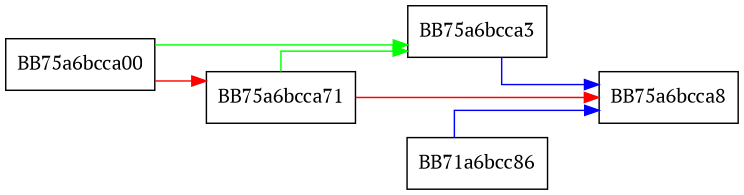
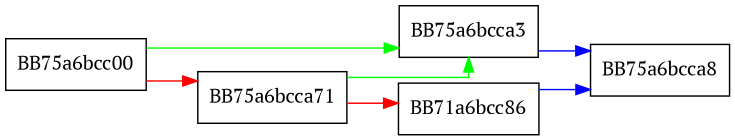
node "BB75a6bcca00": label "BB75a6bcca00" -> "BB75a6bcc00"
edge "BB75a6bcca71" -> "BB75a6bcca8": now "BB75a6bcca71" -> "BB71a6bcc86"
